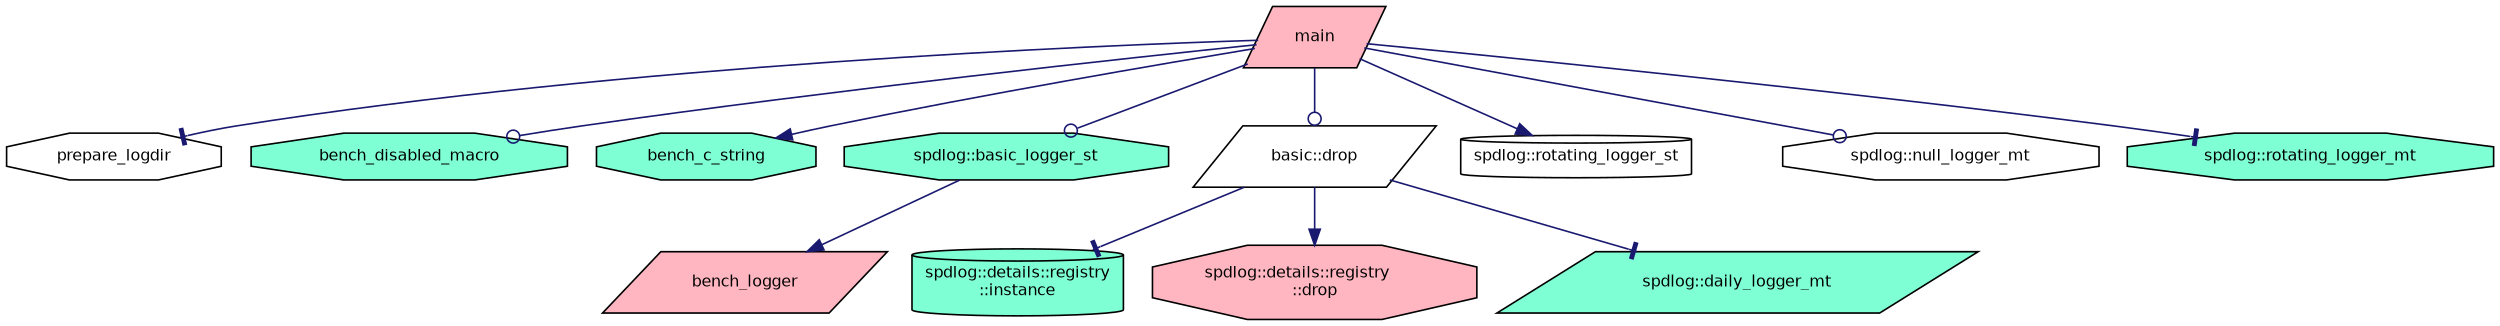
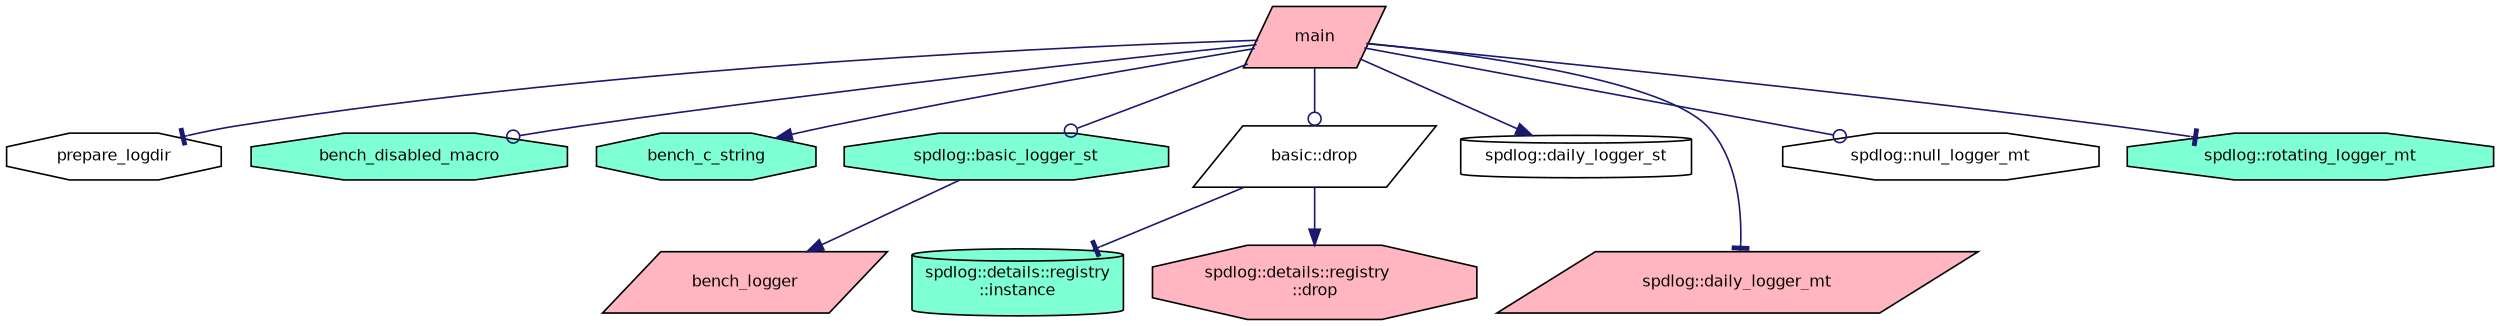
node "spdlog::rotating_logger_st": label "spdlog::rotating_logger_st" -> "spdlog::daily_logger_st"
edge "basic::drop" -> "spdlog::daily_logger_mt": now "main" -> "spdlog::daily_logger_mt"
node "spdlog::daily_logger_mt": fillcolor aquamarine -> lightpink
